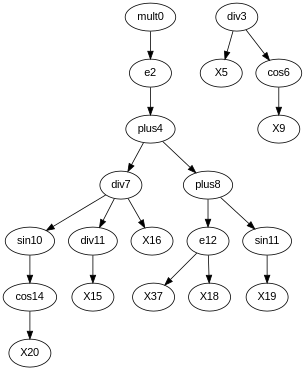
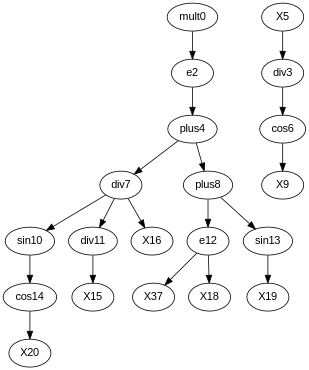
edge "div3" -> "X5": reversed
node "sin11": label "sin11" -> "sin13"
